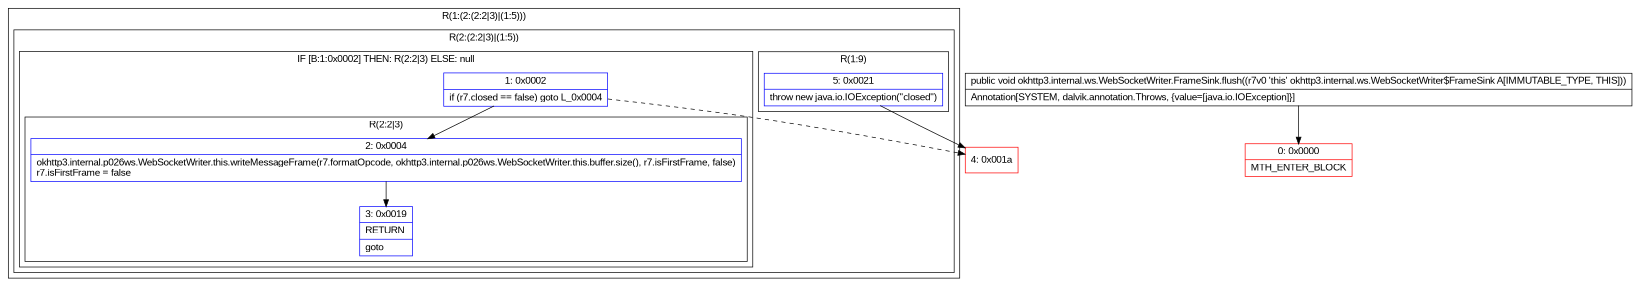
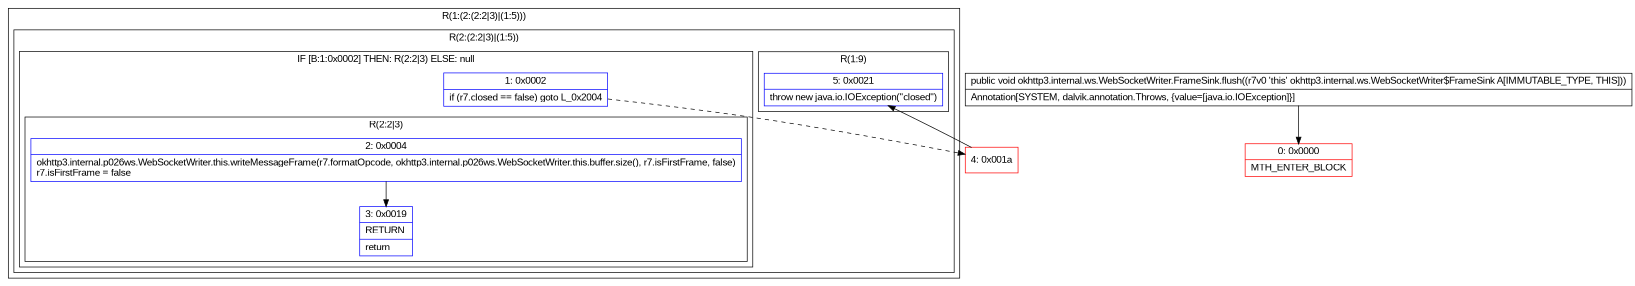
node "1: 0x0002": text "if (r7.closed == false) goto L_0x0004" -> "if (r7.closed == false) goto L_0x2004"
edge "1: 0x0002" -> "2: 0x0004": removed
edge "5: 0x0021" -> "4: 0x001a": reversed
node "3: 0x0019": text "goto" -> "return"
